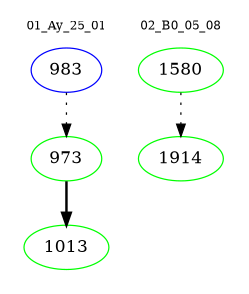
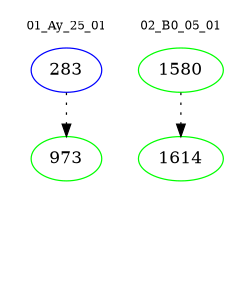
cluster "02_B0_05_08": label "02_B0_05_08" -> "02_B0_05_01"
node "983": label "983" -> "283"
node "1914": label "1914" -> "1614"
node "1013": removed
